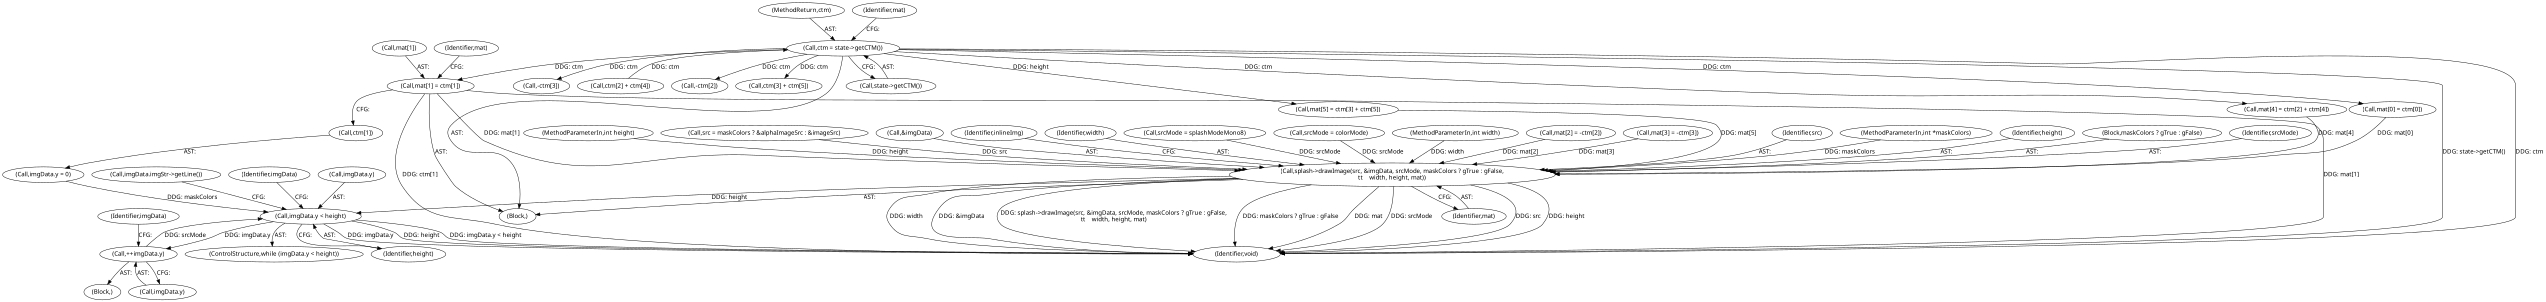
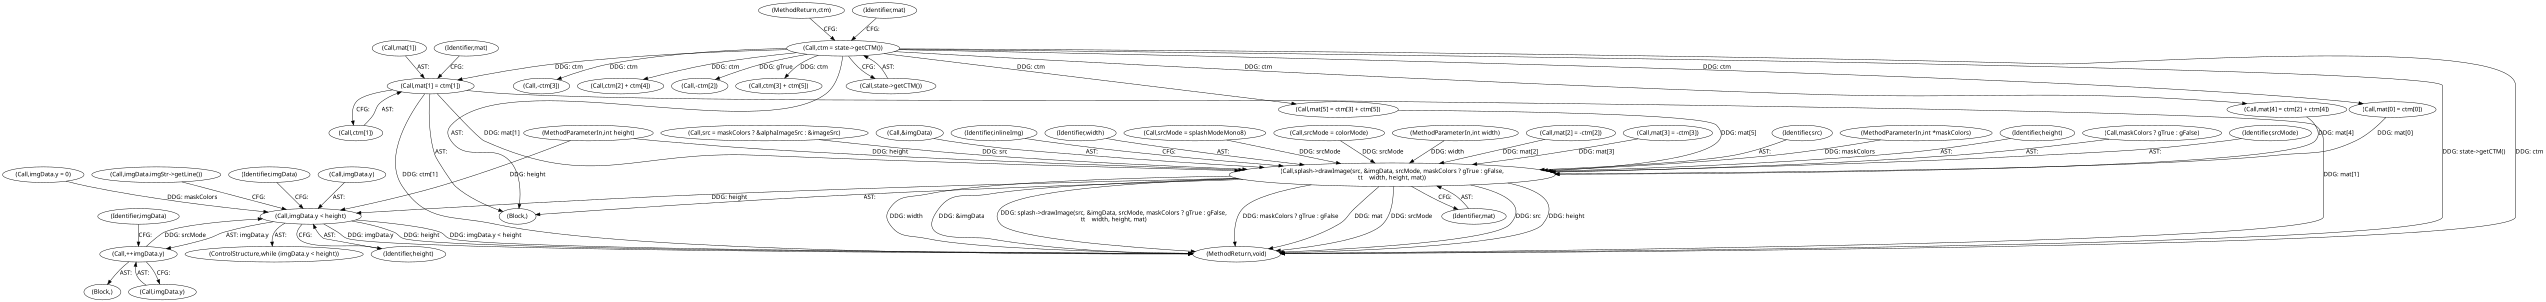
edge "(MethodReturn,ctm)" -> "(Call,ctm = state->getCTM())": label "AST: " -> "CFG: "
edge "(Call,ctm[2] + ctm[4])" -> "(Call,ctm = state->getCTM())": reversed
edge "(Call,ctm = state->getCTM())" -> "(Call,-ctm[2])": label "DDG: ctm" -> "DDG: gTrue"
edge "(Call,ctm = state->getCTM())" -> "(Call,mat[5] = ctm[3] + ctm[5])": label "DDG: height" -> "DDG: ctm"
node "(Block,maskColors ? gTrue : gFalse)": label "(Block,maskColors ? gTrue : gFalse)" -> "(Call,maskColors ? gTrue : gFalse)"
edge "(Call,ctm[1])" -> "(Call,imgData.y = 0)": now "(Call,ctm[1])" -> "(Call,mat[1] = ctm[1])"
edge "(MethodParameterIn,int height)" -> "(Call,imgData.y < height)": added, label "DDG: height"
edge "(Call,imgData.y < height)" -> "(Call,++imgData.y)": label "DDG: imgData.y" -> "AST: imgData.y"
node "(Identifier,void)": label "(Identifier,void)" -> "(MethodReturn,void)"
